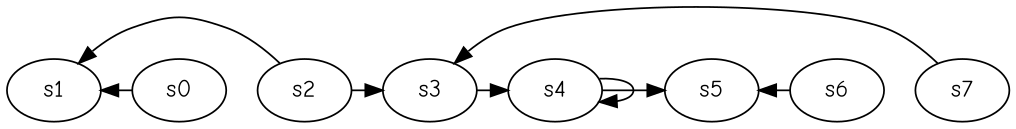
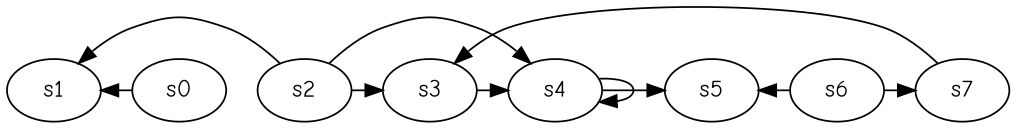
edge "s2" -> "s4": added
edge "s6" -> "s7": added
